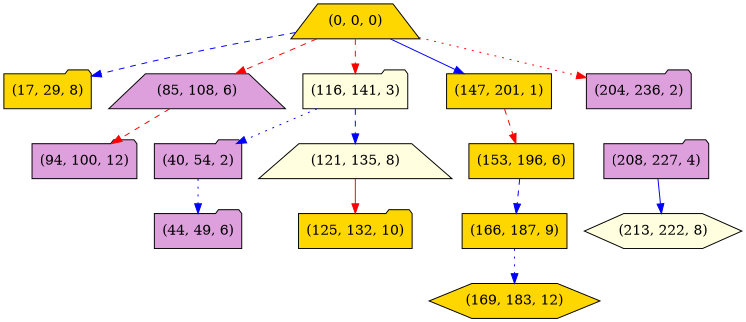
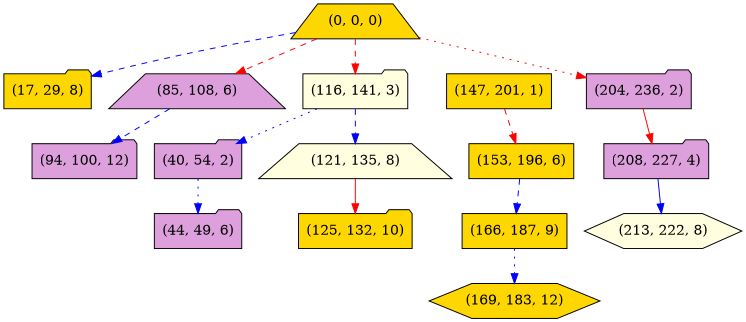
edge "(0, 0, 0)" -> "(147, 201, 1)": removed
edge "(204, 236, 2)" -> "(208, 227, 4)": added
edge "(85, 108, 6)" -> "(94, 100, 12)": color red -> blue
